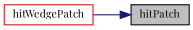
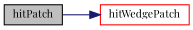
edge "hitWedgePatch" -> "hitPatch": reversed
